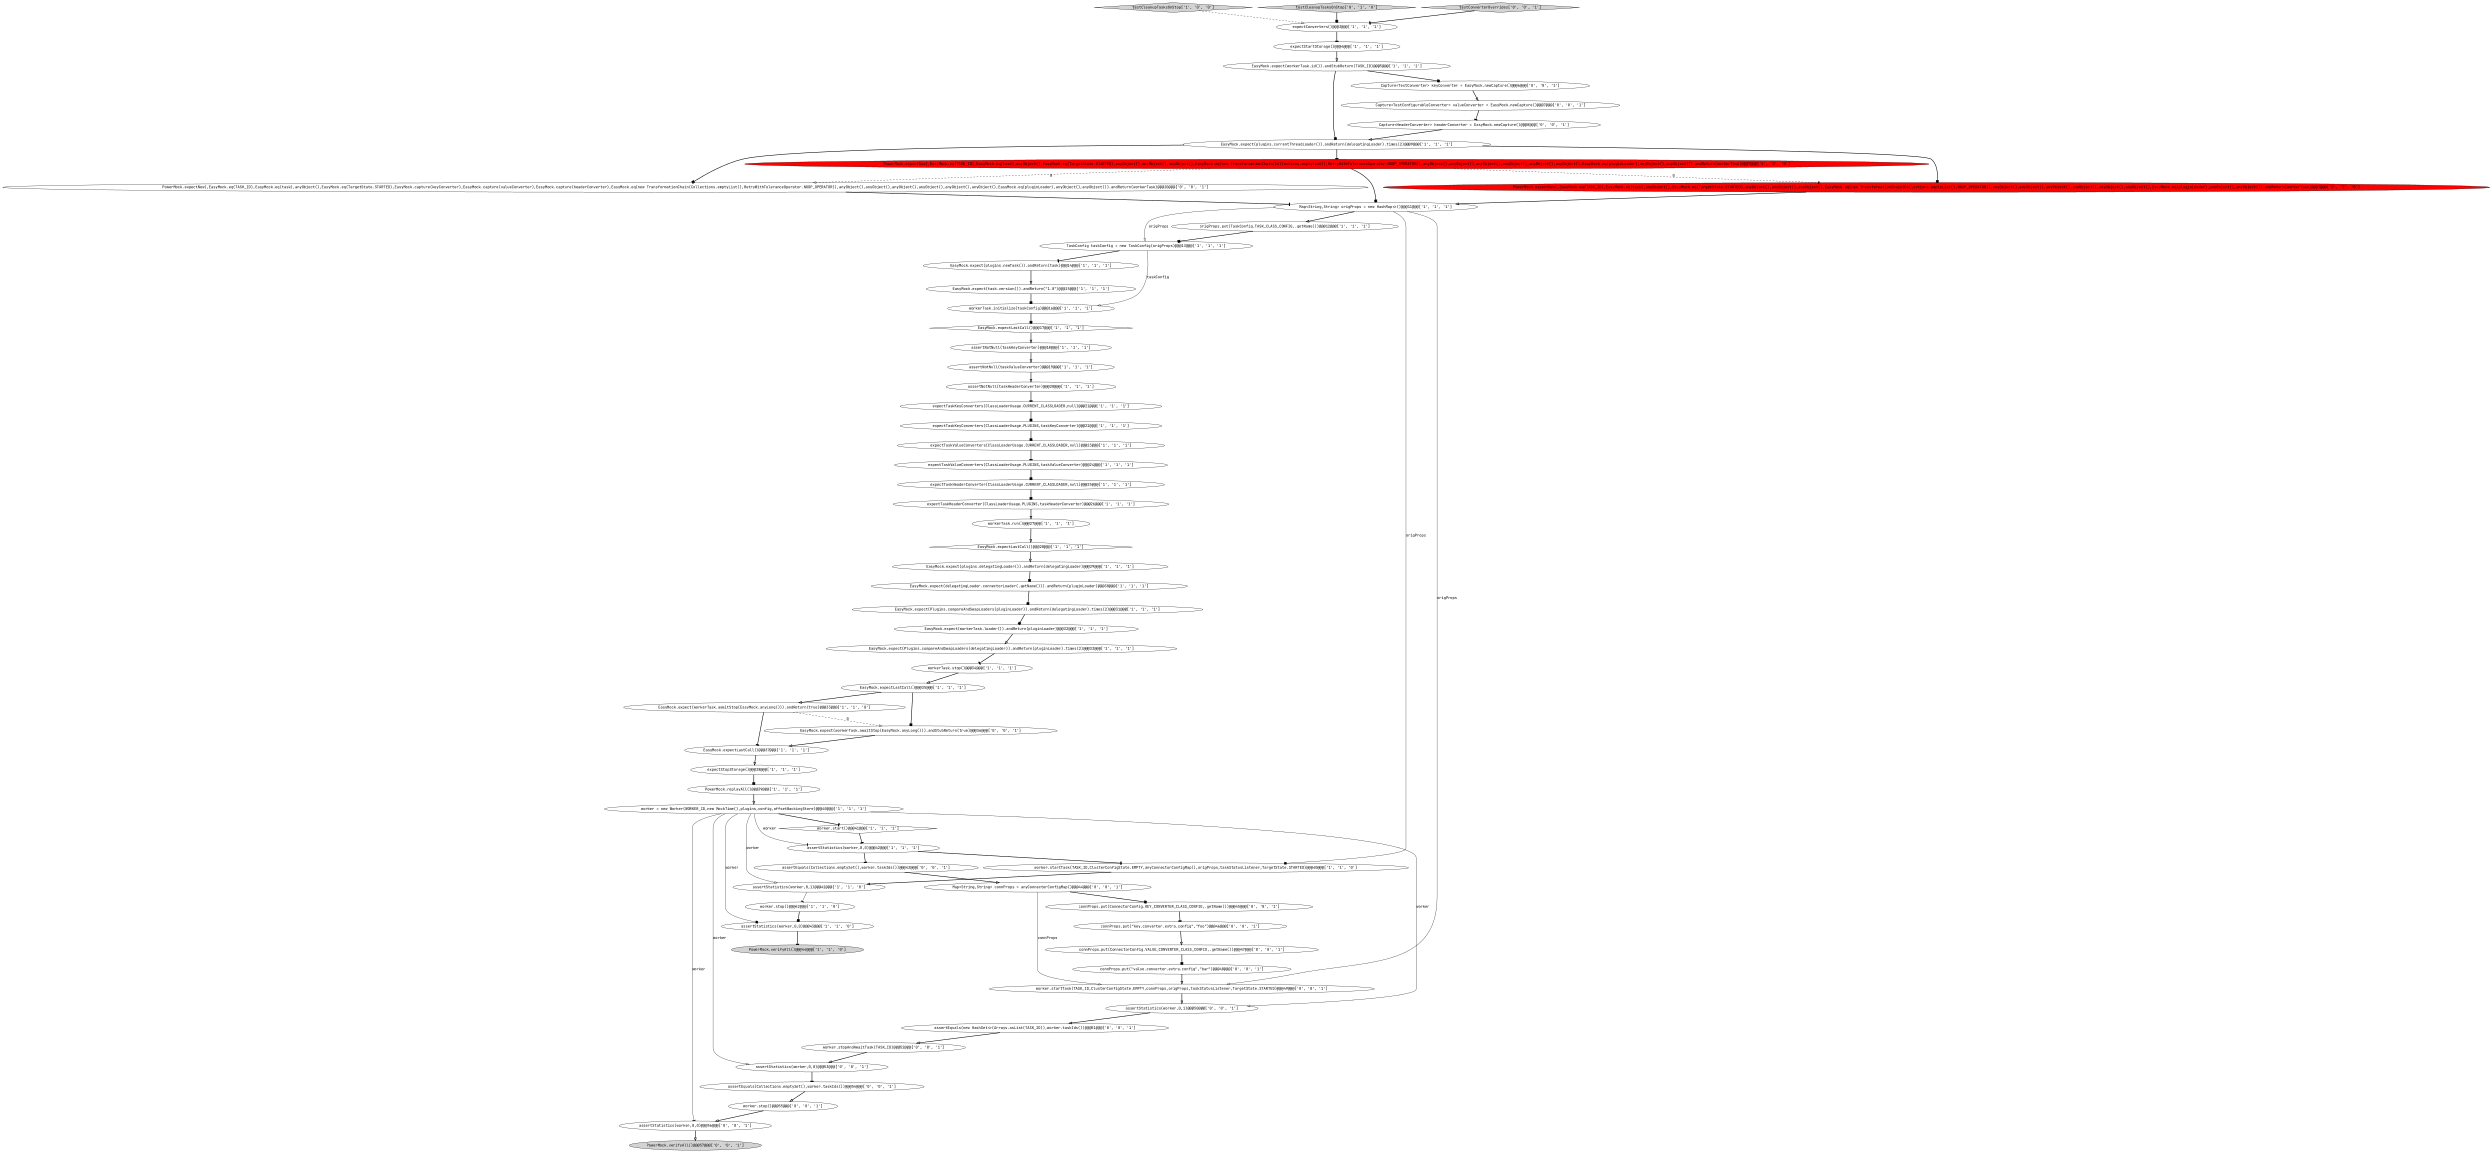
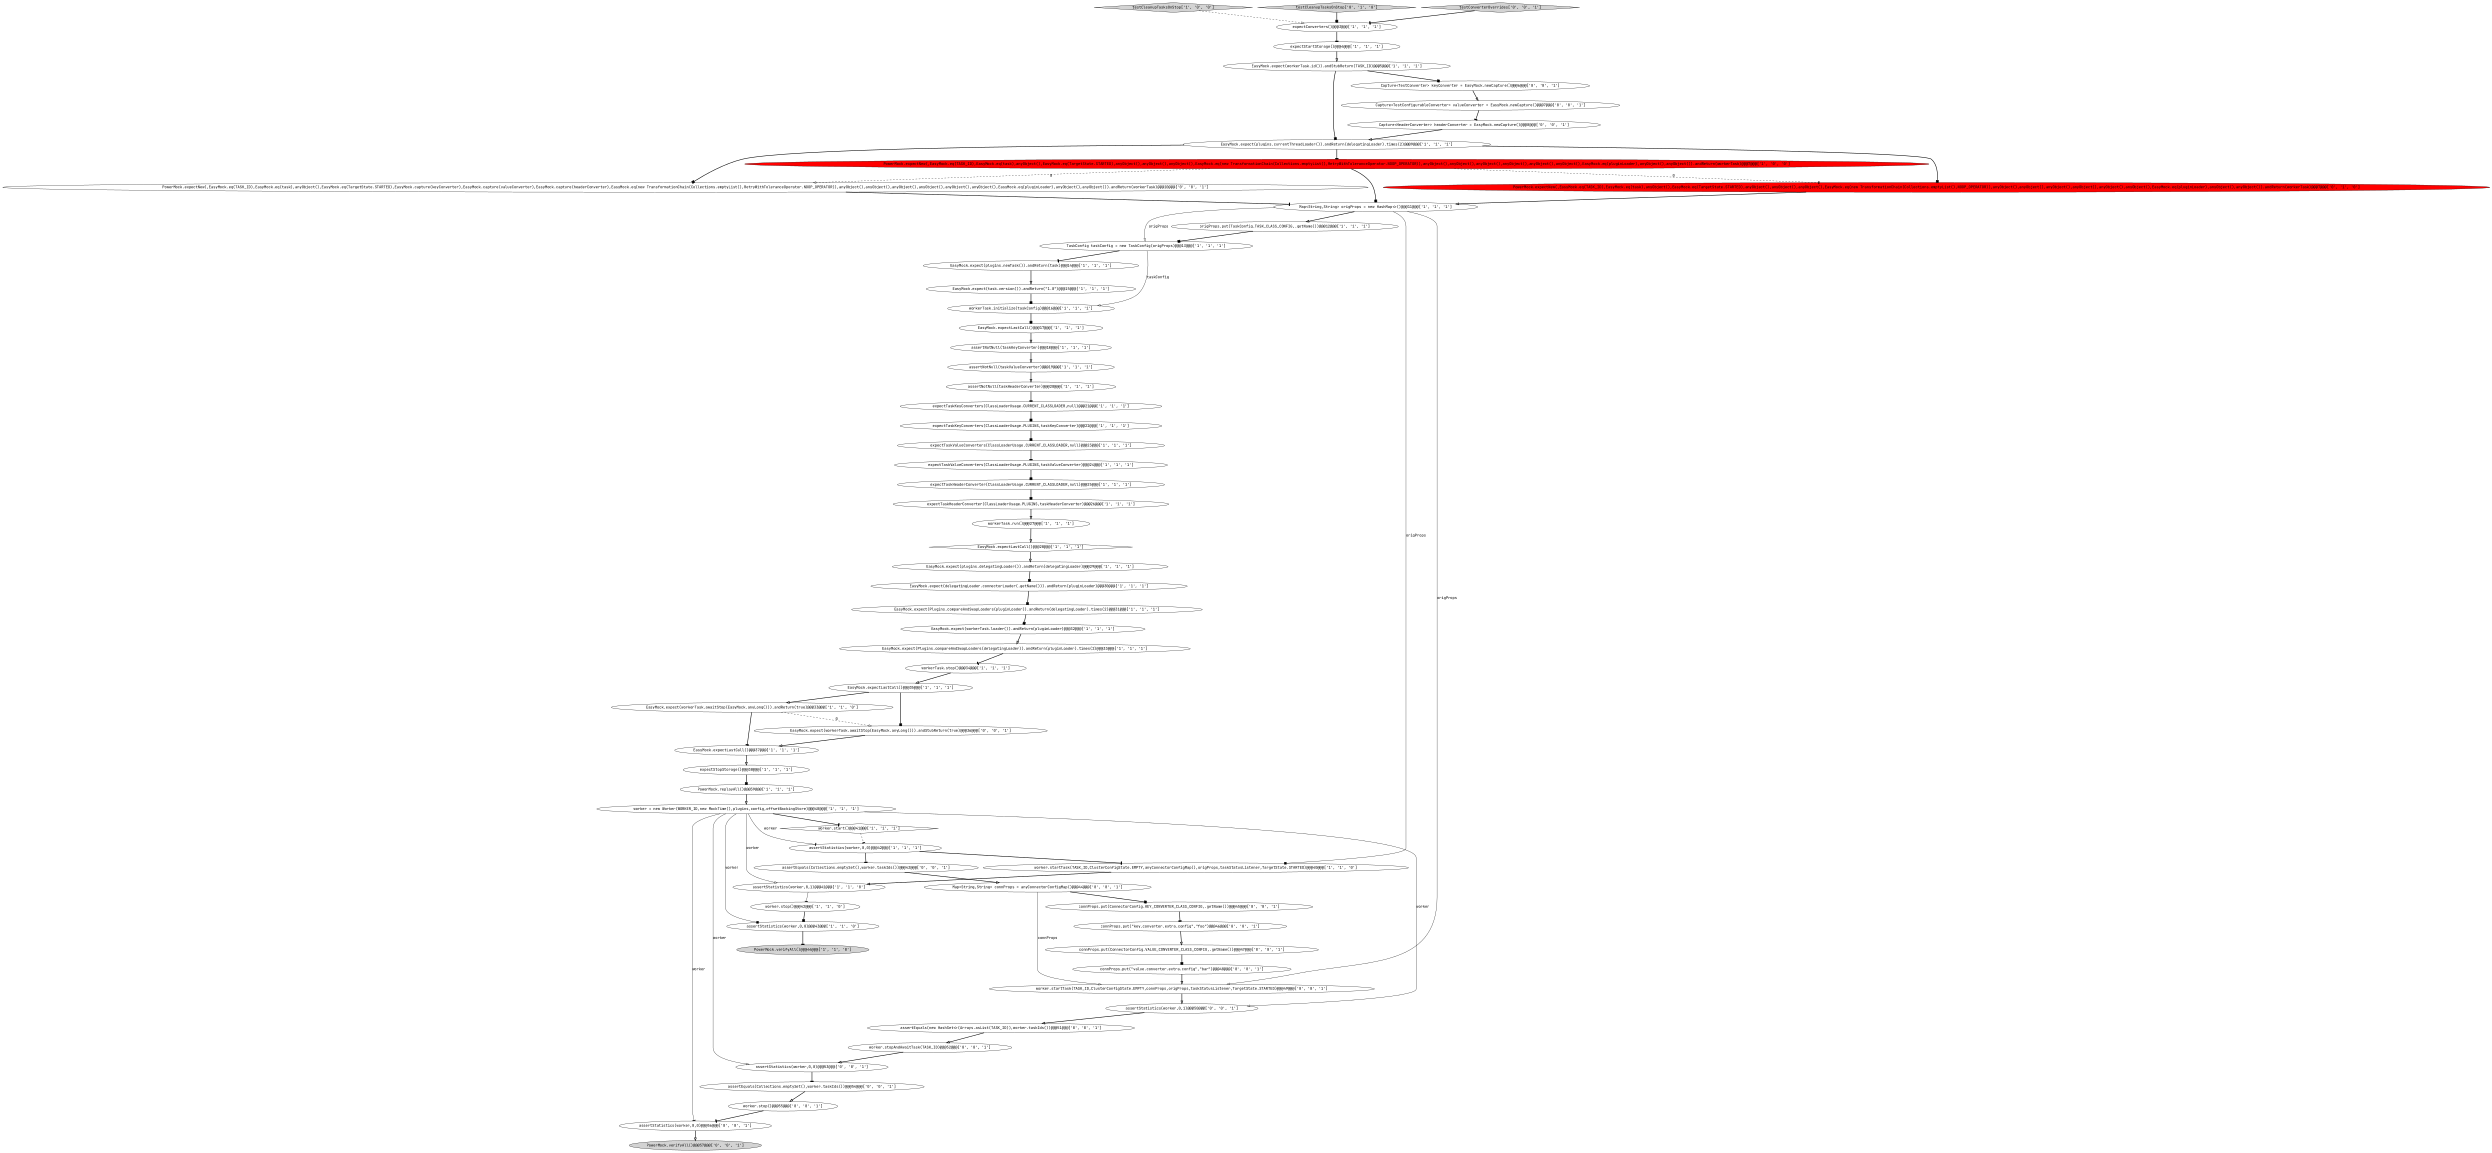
node "EasyMock.expectLastCall()@@@17@@@['1', '1', '1']": shape diamond -> ellipse
edge "worker.start()@@@41@@@['1', '1', '1']" -> "assertStatistics(worker,0,0)@@@42@@@['1', '1', '1']": style bold -> dashed
edge "worker.stop()@@@55@@@['0', '0', '1']" -> "assertStatistics(worker,0,0)@@@56@@@['0', '0', '1']": arrowhead onormal -> tee
